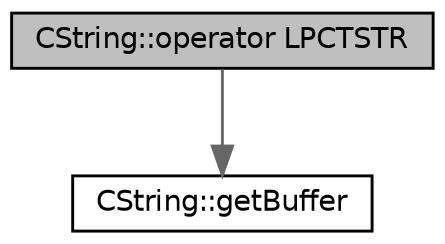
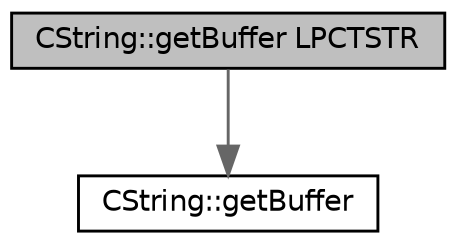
node "CString::operator LPCTSTR": label "CString::operator LPCTSTR" -> "CString::getBuffer LPCTSTR"
